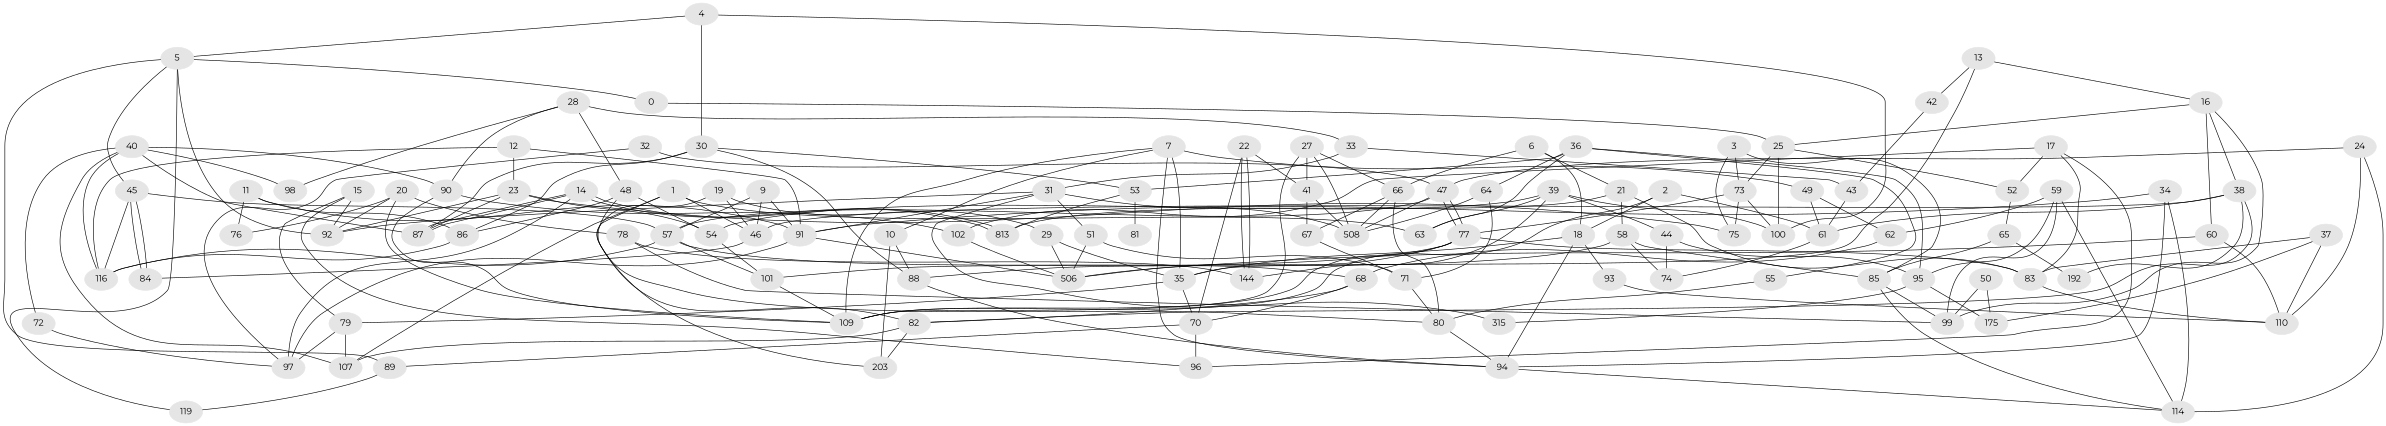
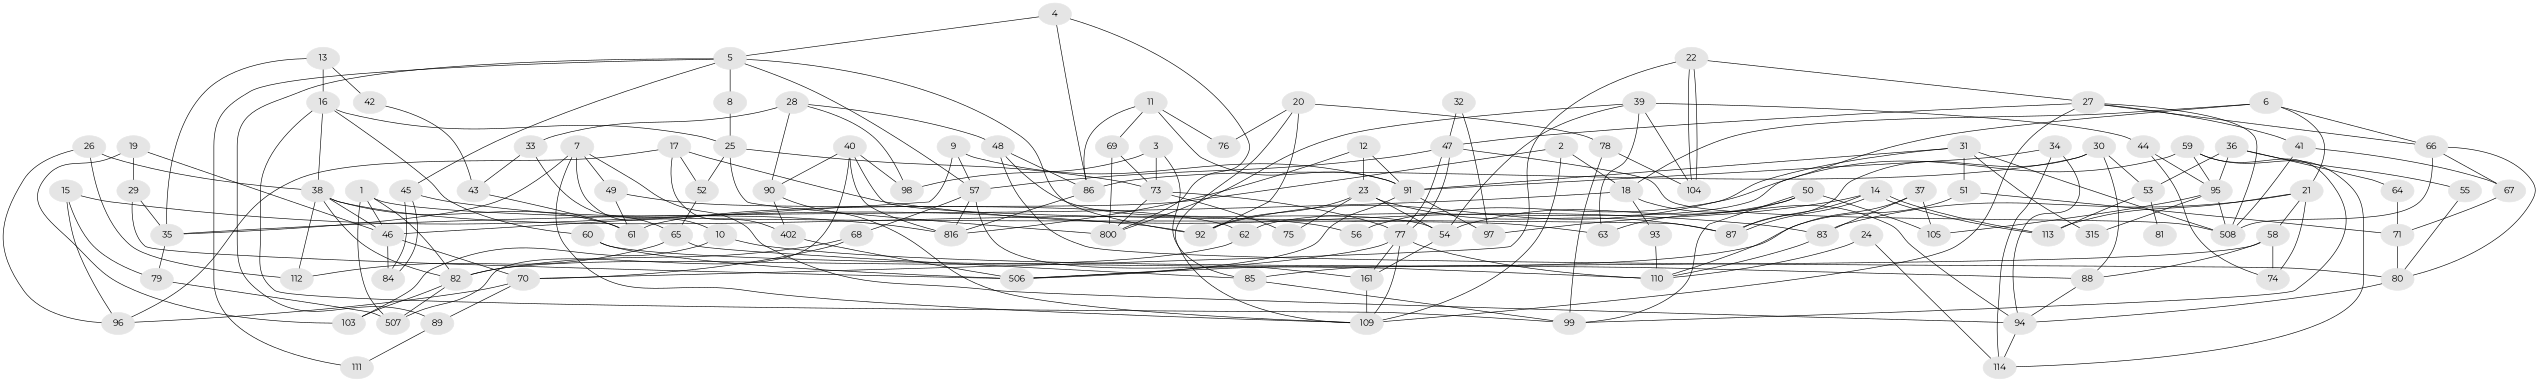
edge "4" -- "30": now "4" -- "86"
node "0": label "0" -> "8"
node "26": added
node "69": added
edge "24" -- "47": now "27" -- "47"
edge "22" -- "41": now "22" -- "27"
edge "33" -- "31": now "33" -- "65"
edge "3" -- "75": now "3" -- "98"
edge "36" -- "63": now "50" -- "63"
edge "45" -- "57": now "5" -- "57"
edge "50" -- "54": added
edge "64" -- "508": now "95" -- "508"
node "102": label "102" -> "402"
node "813": label "813" -> "113"
node "56": added
node "100": label "100" -> "800"
edge "77" -- "83": now "77" -- "110"
edge "62" -- "68": now "62" -- "82"
edge "61" -- "74": now "21" -- "74"
node "116": label "116" -> "816"
node "101": label "101" -> "161"
node "144": label "144" -> "104"
node "192": label "192" -> "112"
edge "35" -- "70": now "46" -- "70"
node "72": removed
node "175": label "175" -> "105"
edge "79" -- "97": removed
node "107": label "107" -> "507"
node "203": label "203" -> "103"
edge "85" -- "114": removed
node "119": label "119" -> "111"
